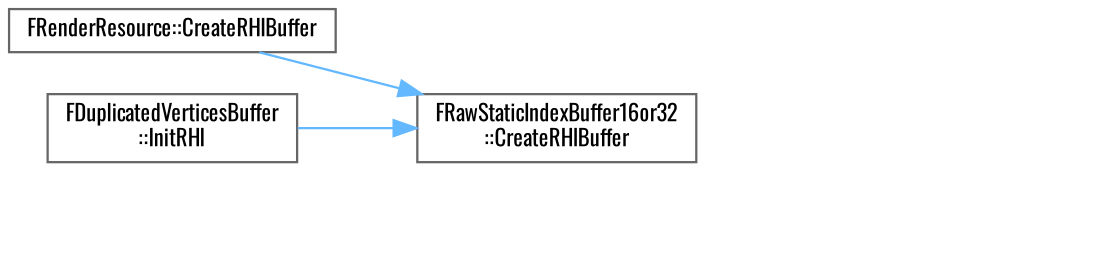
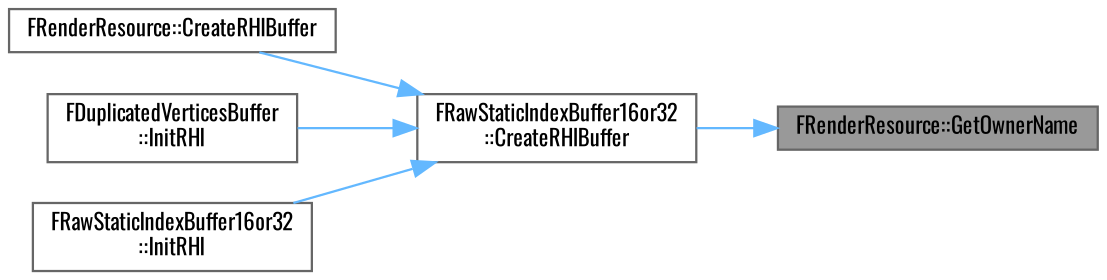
node "FRenderResource::GetOwnerName": added
node "FRawStaticIndexBuffer16or32 ::InitRHI": added
